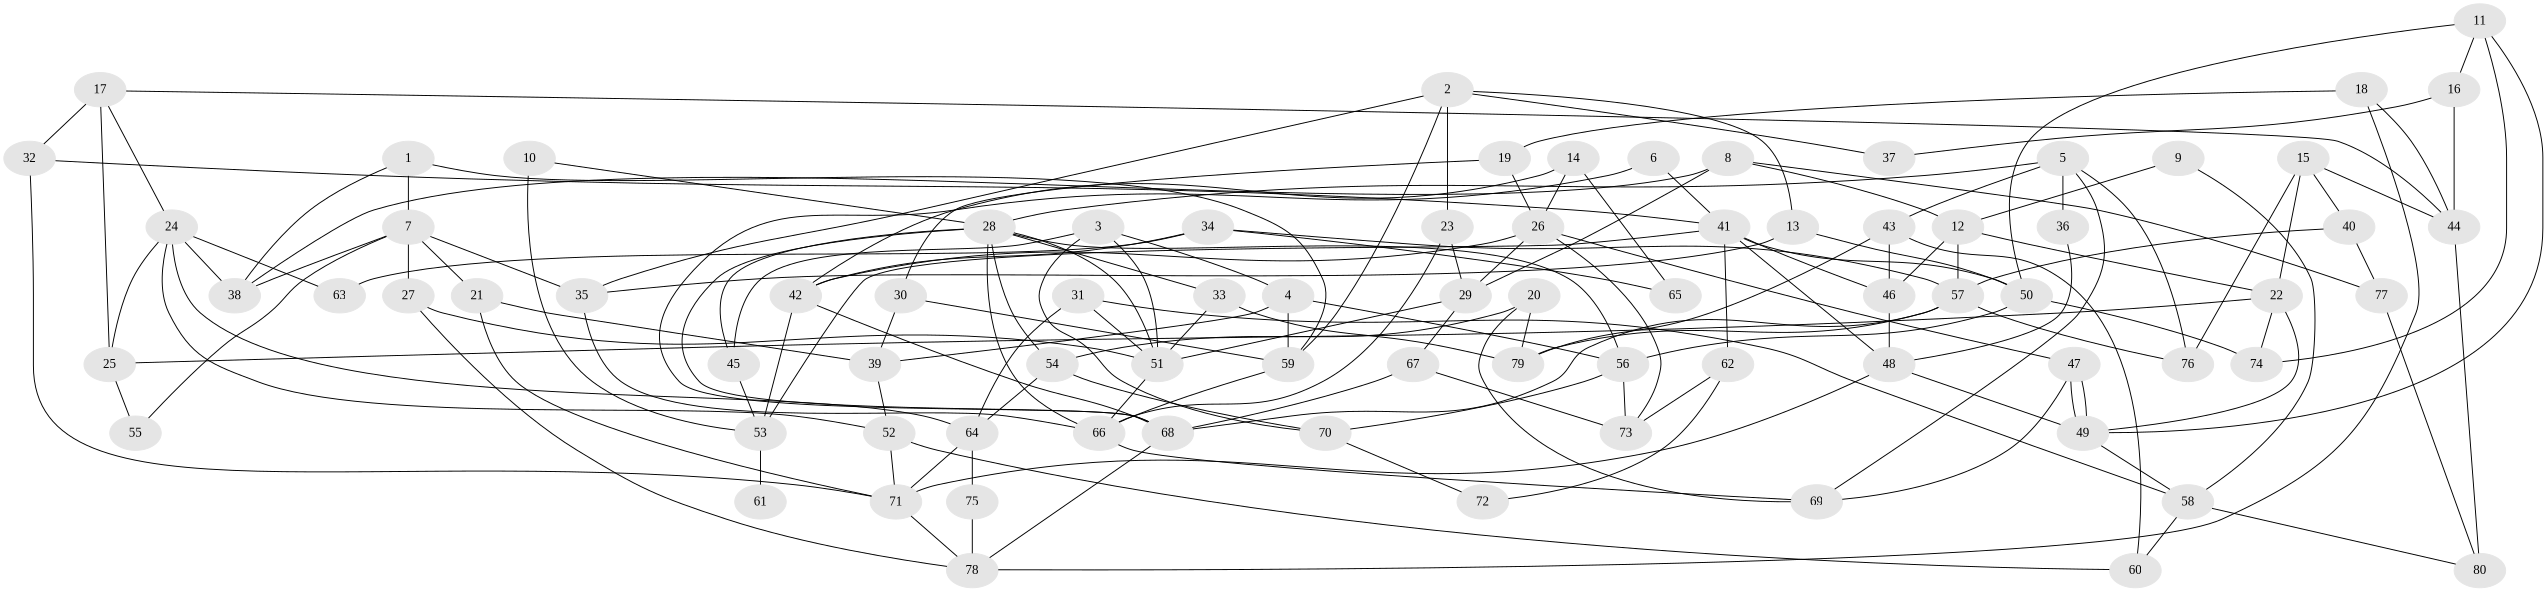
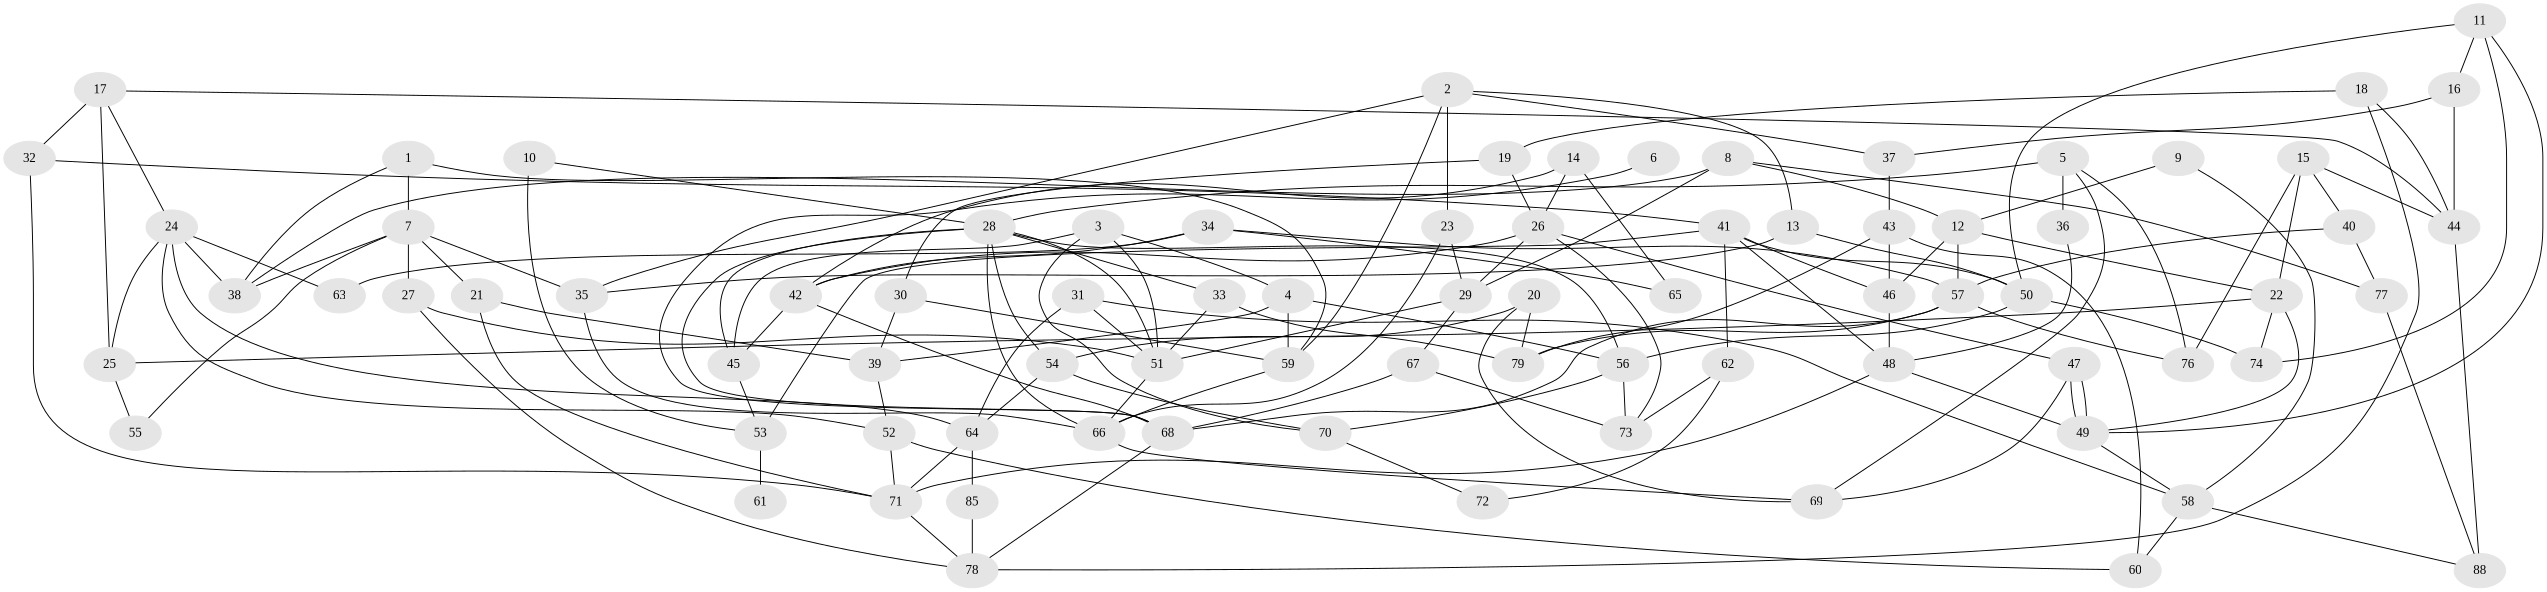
edge "5" -- "43": now "37" -- "43"
edge "6" -- "41": removed
edge "42" -- "53": now "42" -- "45"
node "75": label "75" -> "85"
node "80": label "80" -> "88"
